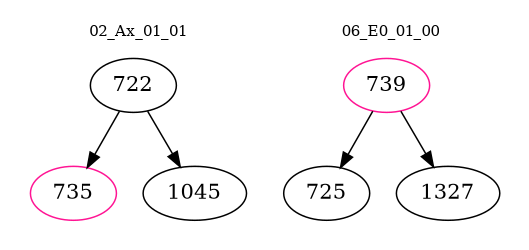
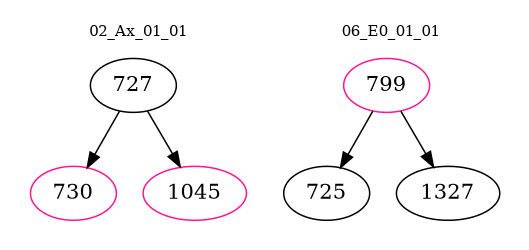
cluster "06_E0_01_00": label "06_E0_01_00" -> "06_E0_01_01"
node "722": label "722" -> "727"
node "739": label "739" -> "799"
node "735": label "735" -> "730"
node "1045": color black -> deeppink
